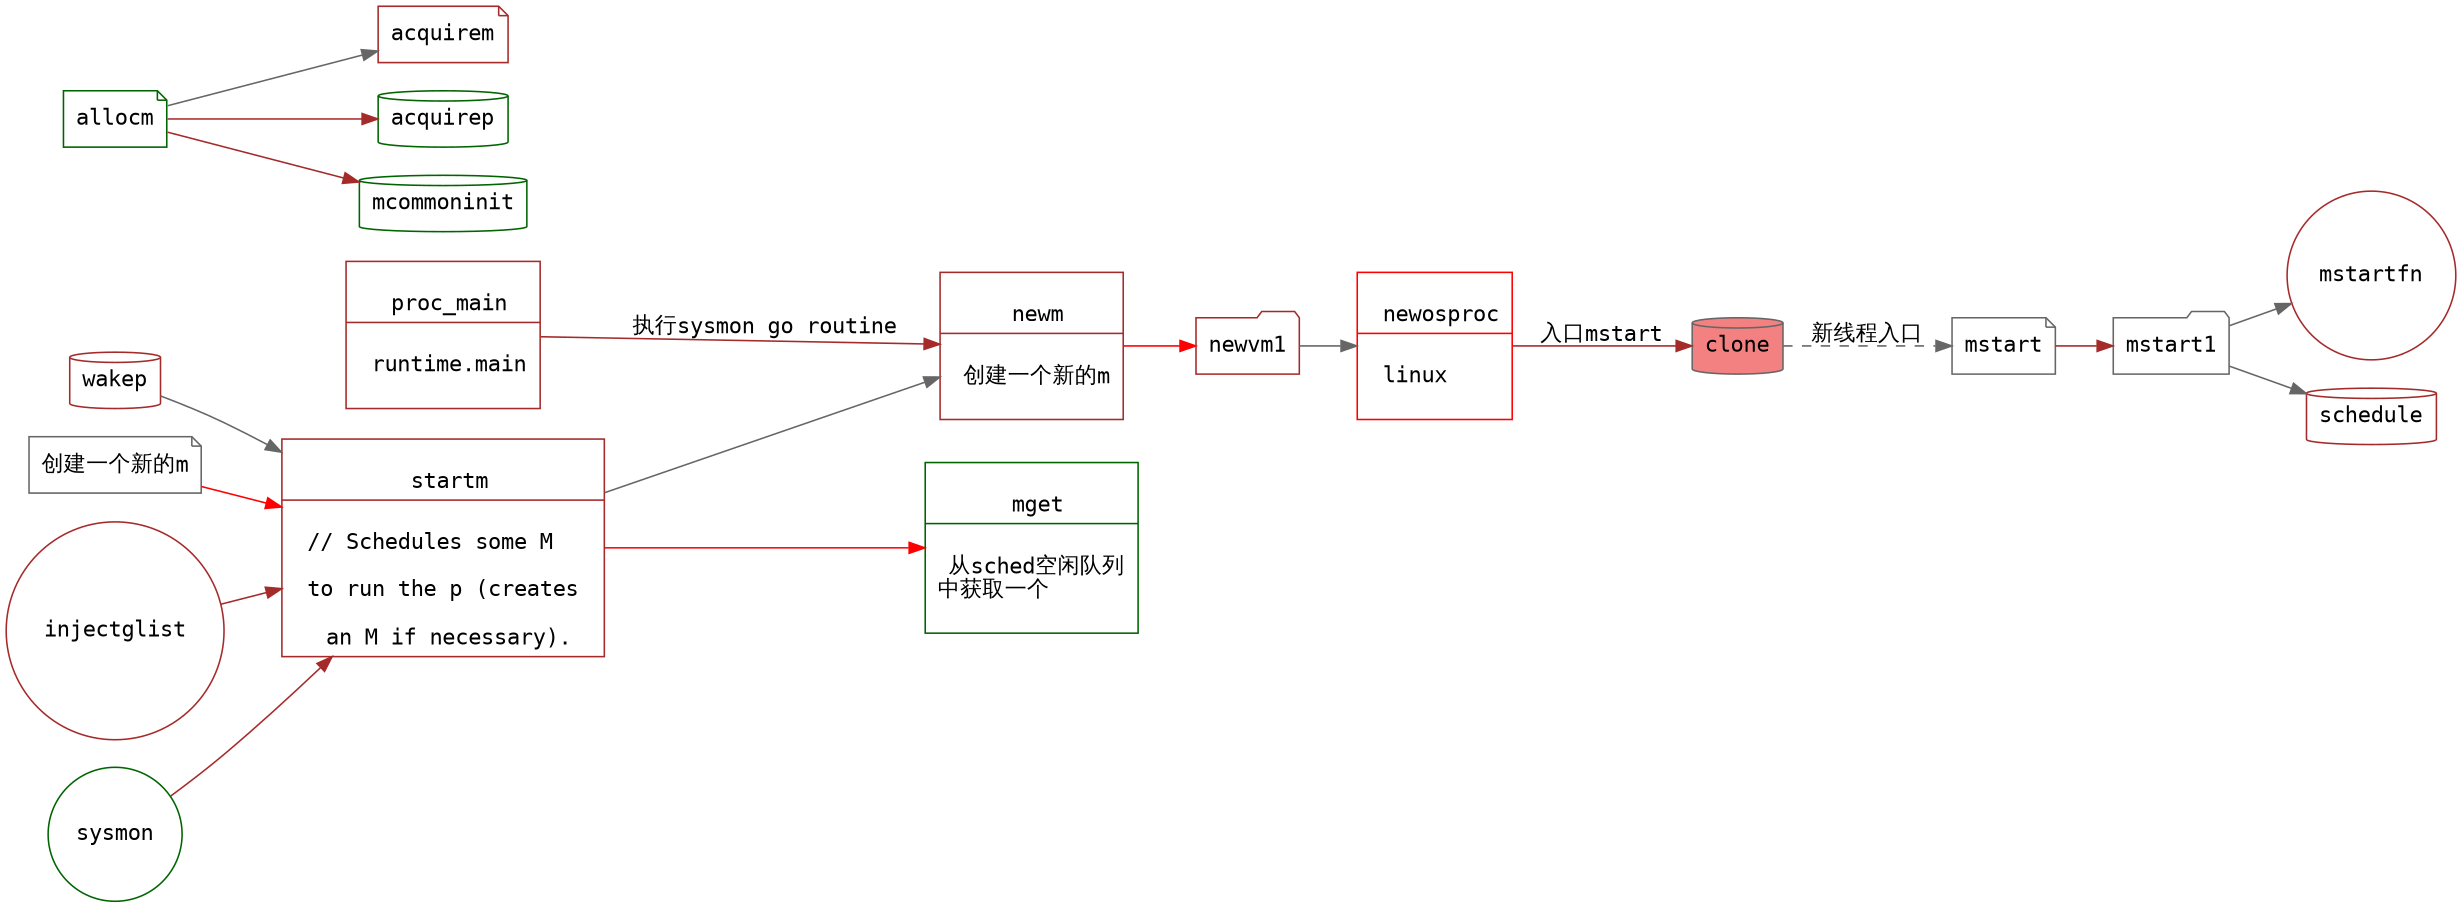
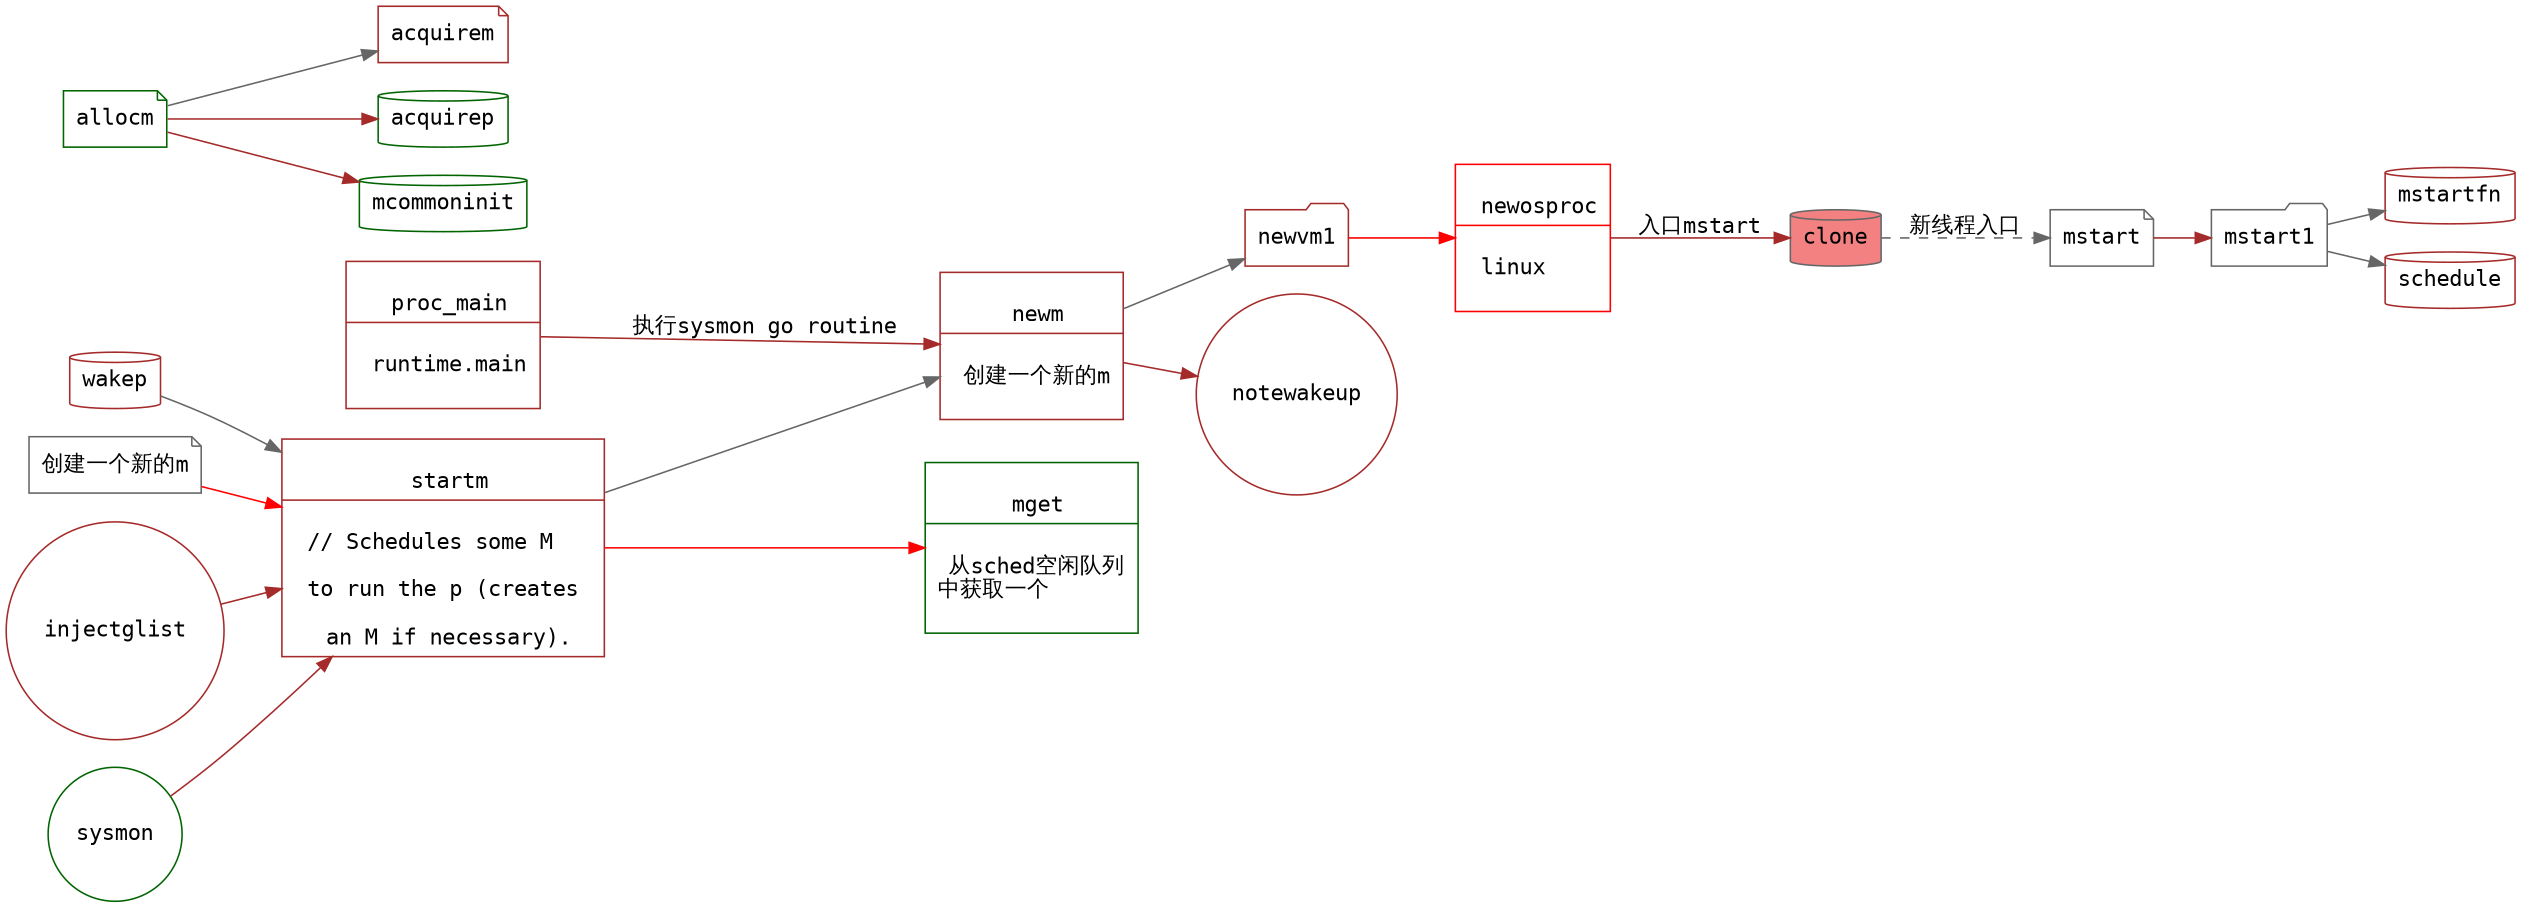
node "mstartfn": shape circle -> cylinder
edge "newm" -> "newvm1": color red -> gray40
edge "newvm1" -> "newosproc": color gray40 -> red
node "notewakeup": added
